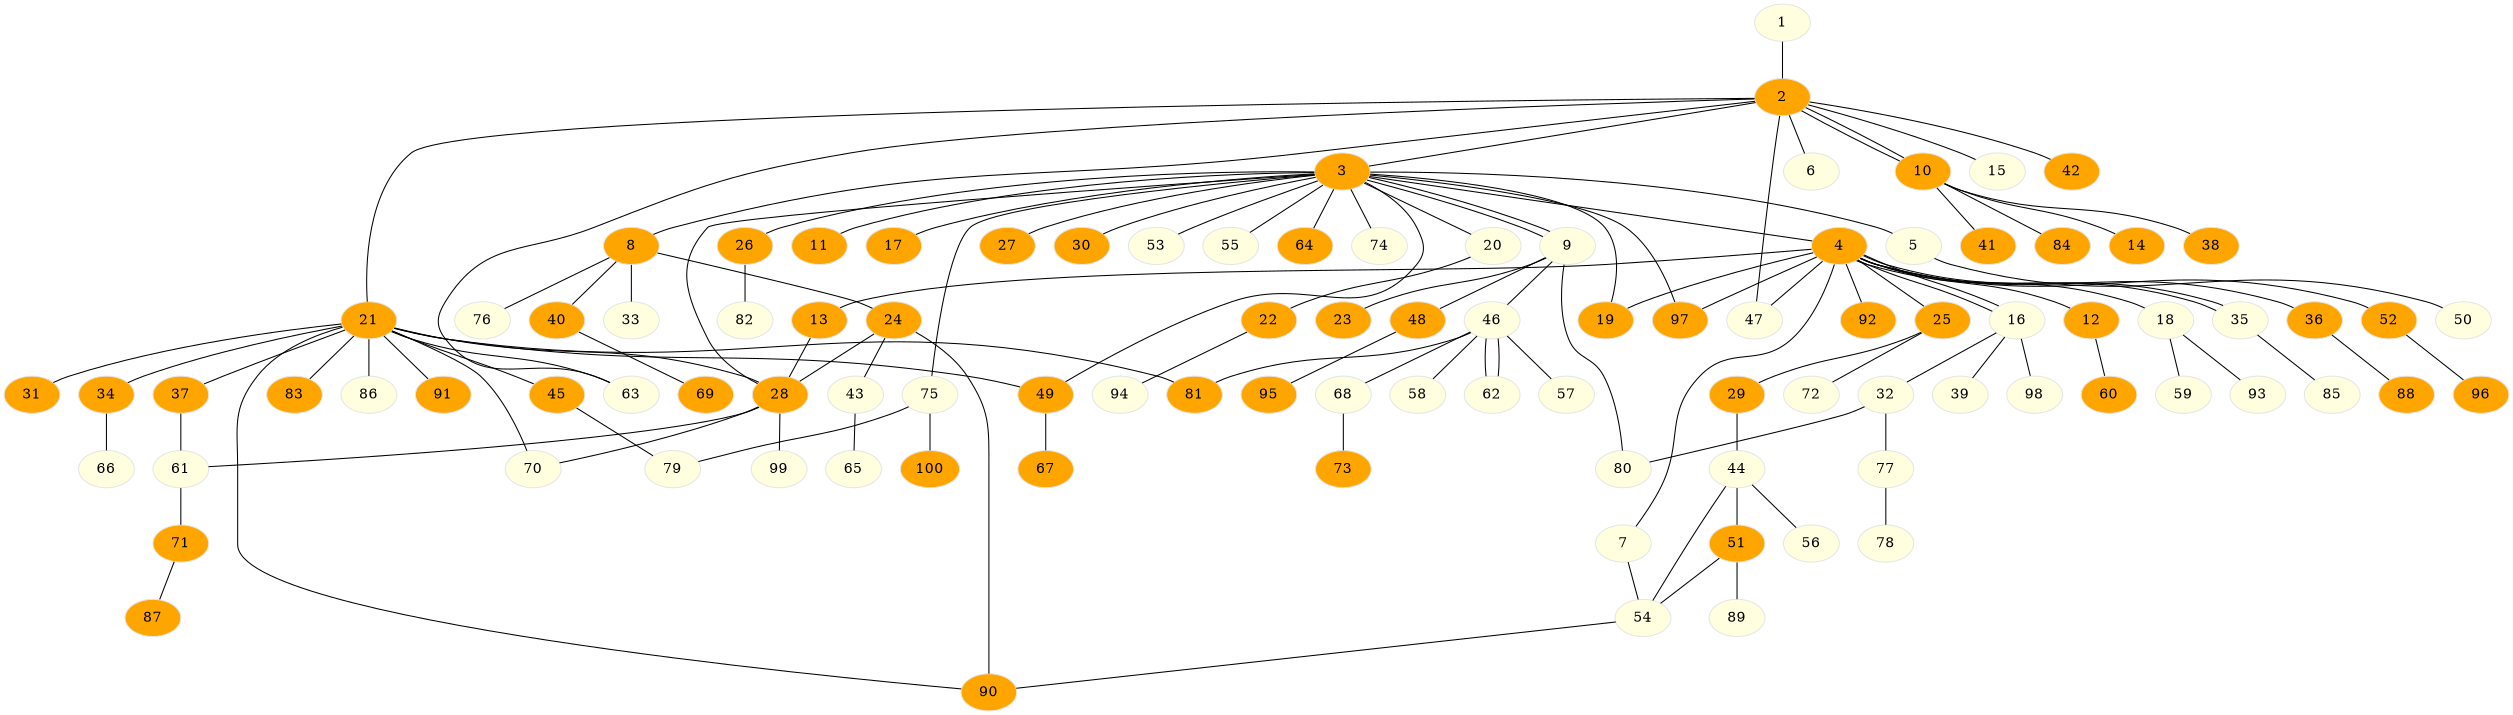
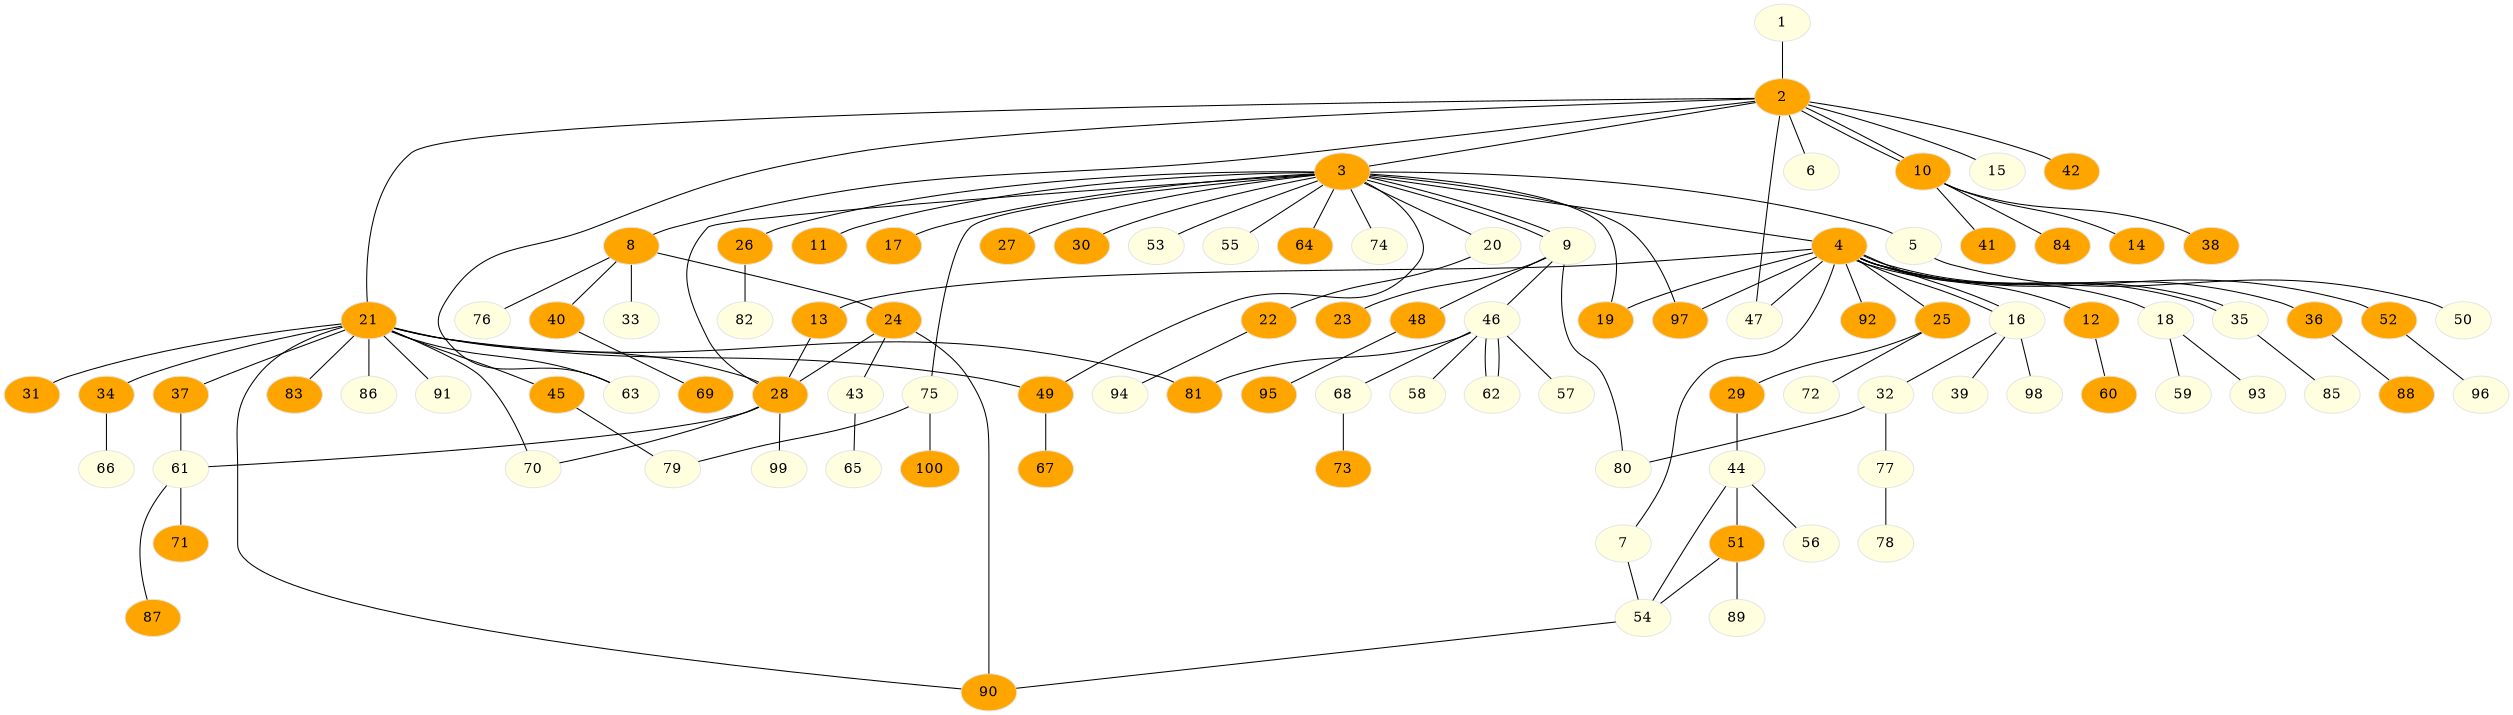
node "91": fillcolor orange -> lightyellow
node "96": fillcolor orange -> lightyellow
edge "71" -- "87": now "61" -- "87"
